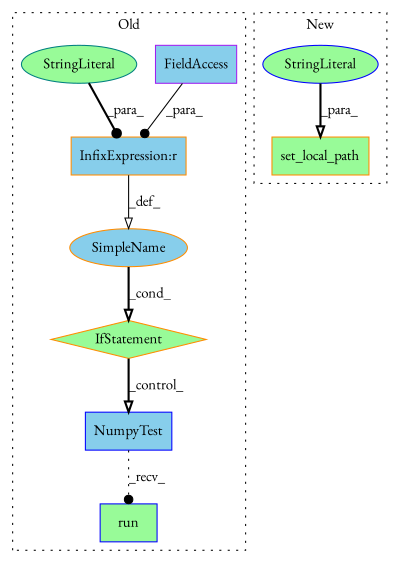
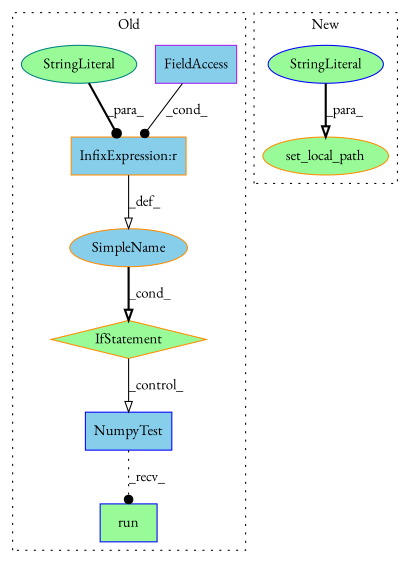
edge "FieldAccess" -> "InfixExpression:r": label "_para_" -> "_cond_"
node "set_local_path": shape box -> ellipse
edge "IfStatement" -> "NumpyTest": style bold -> solid
